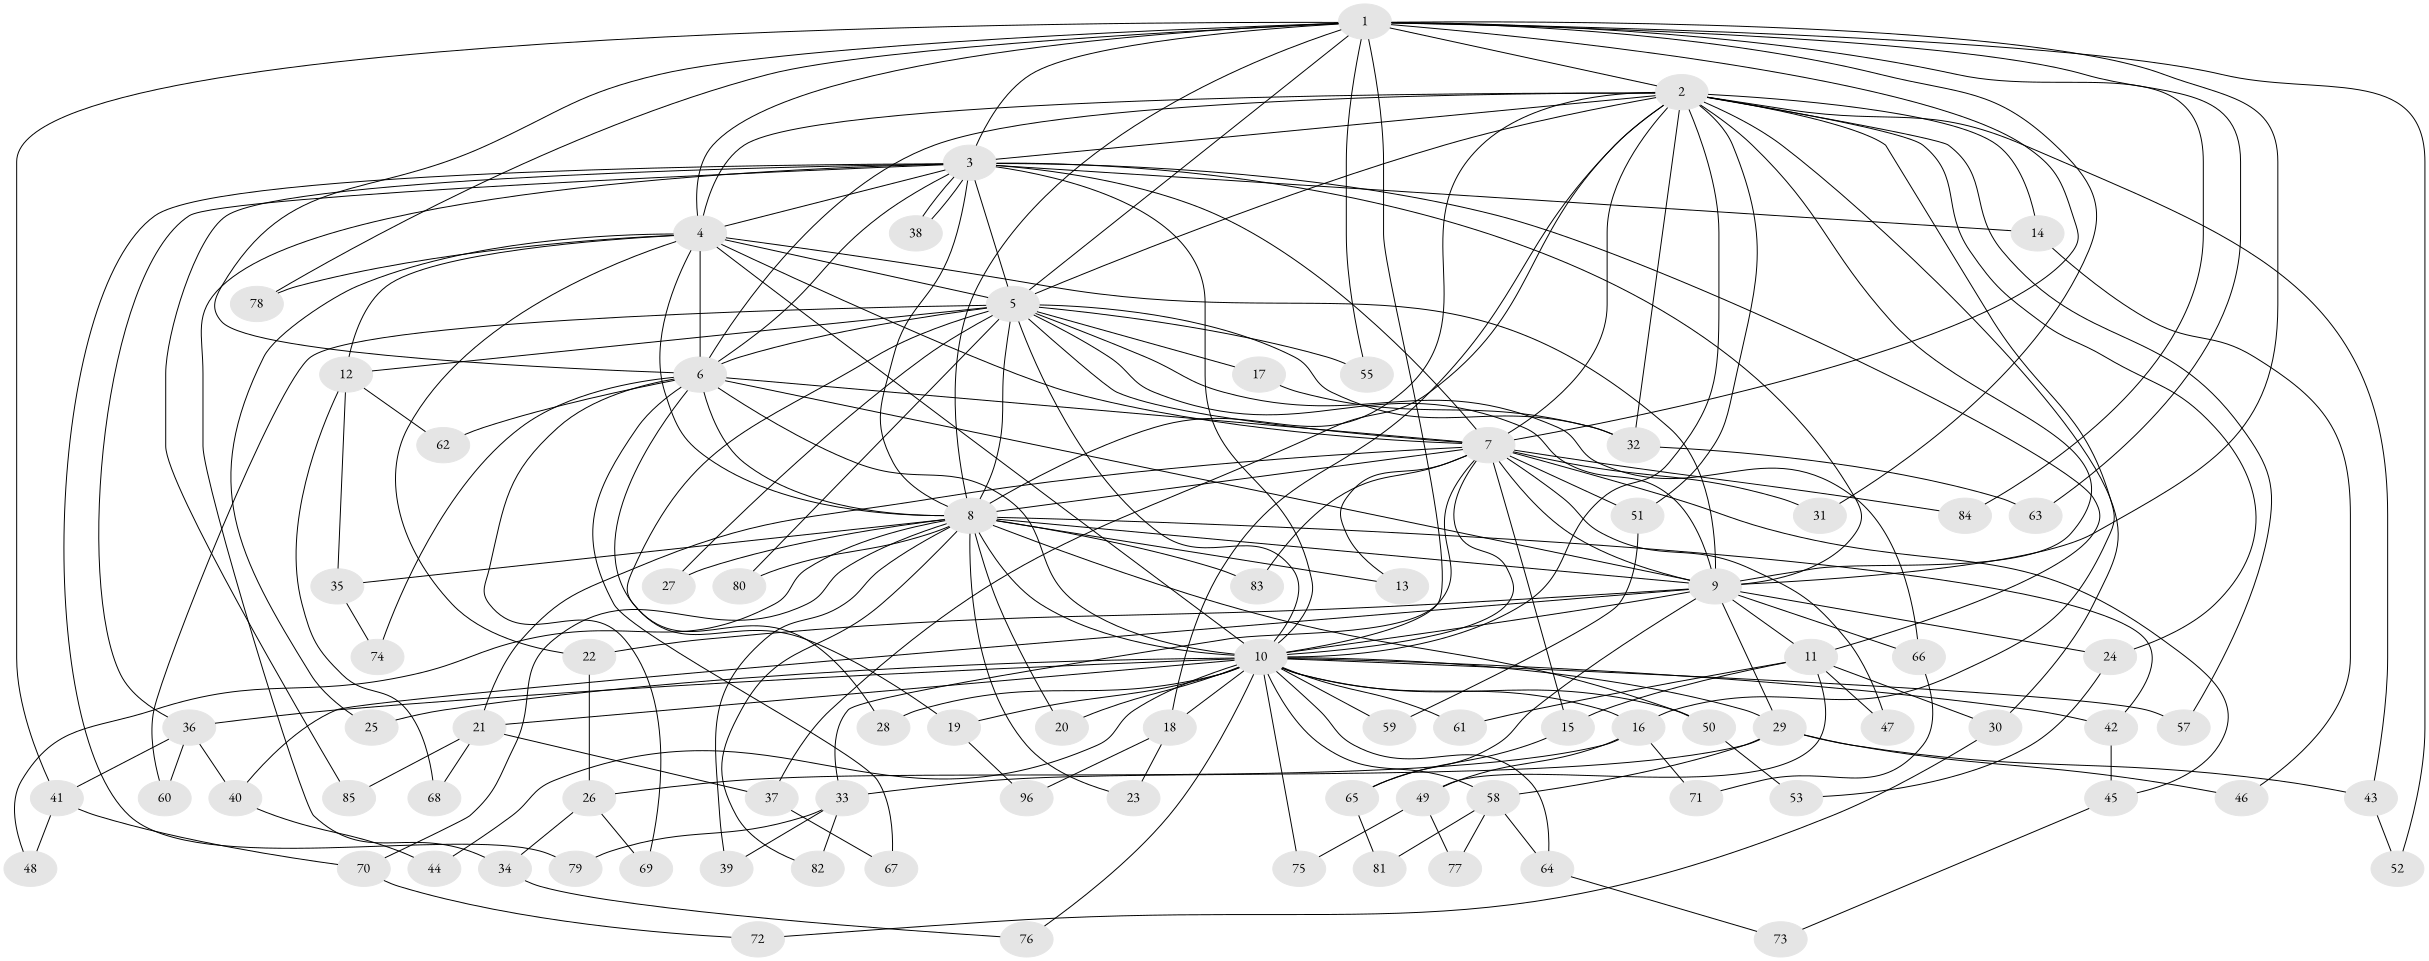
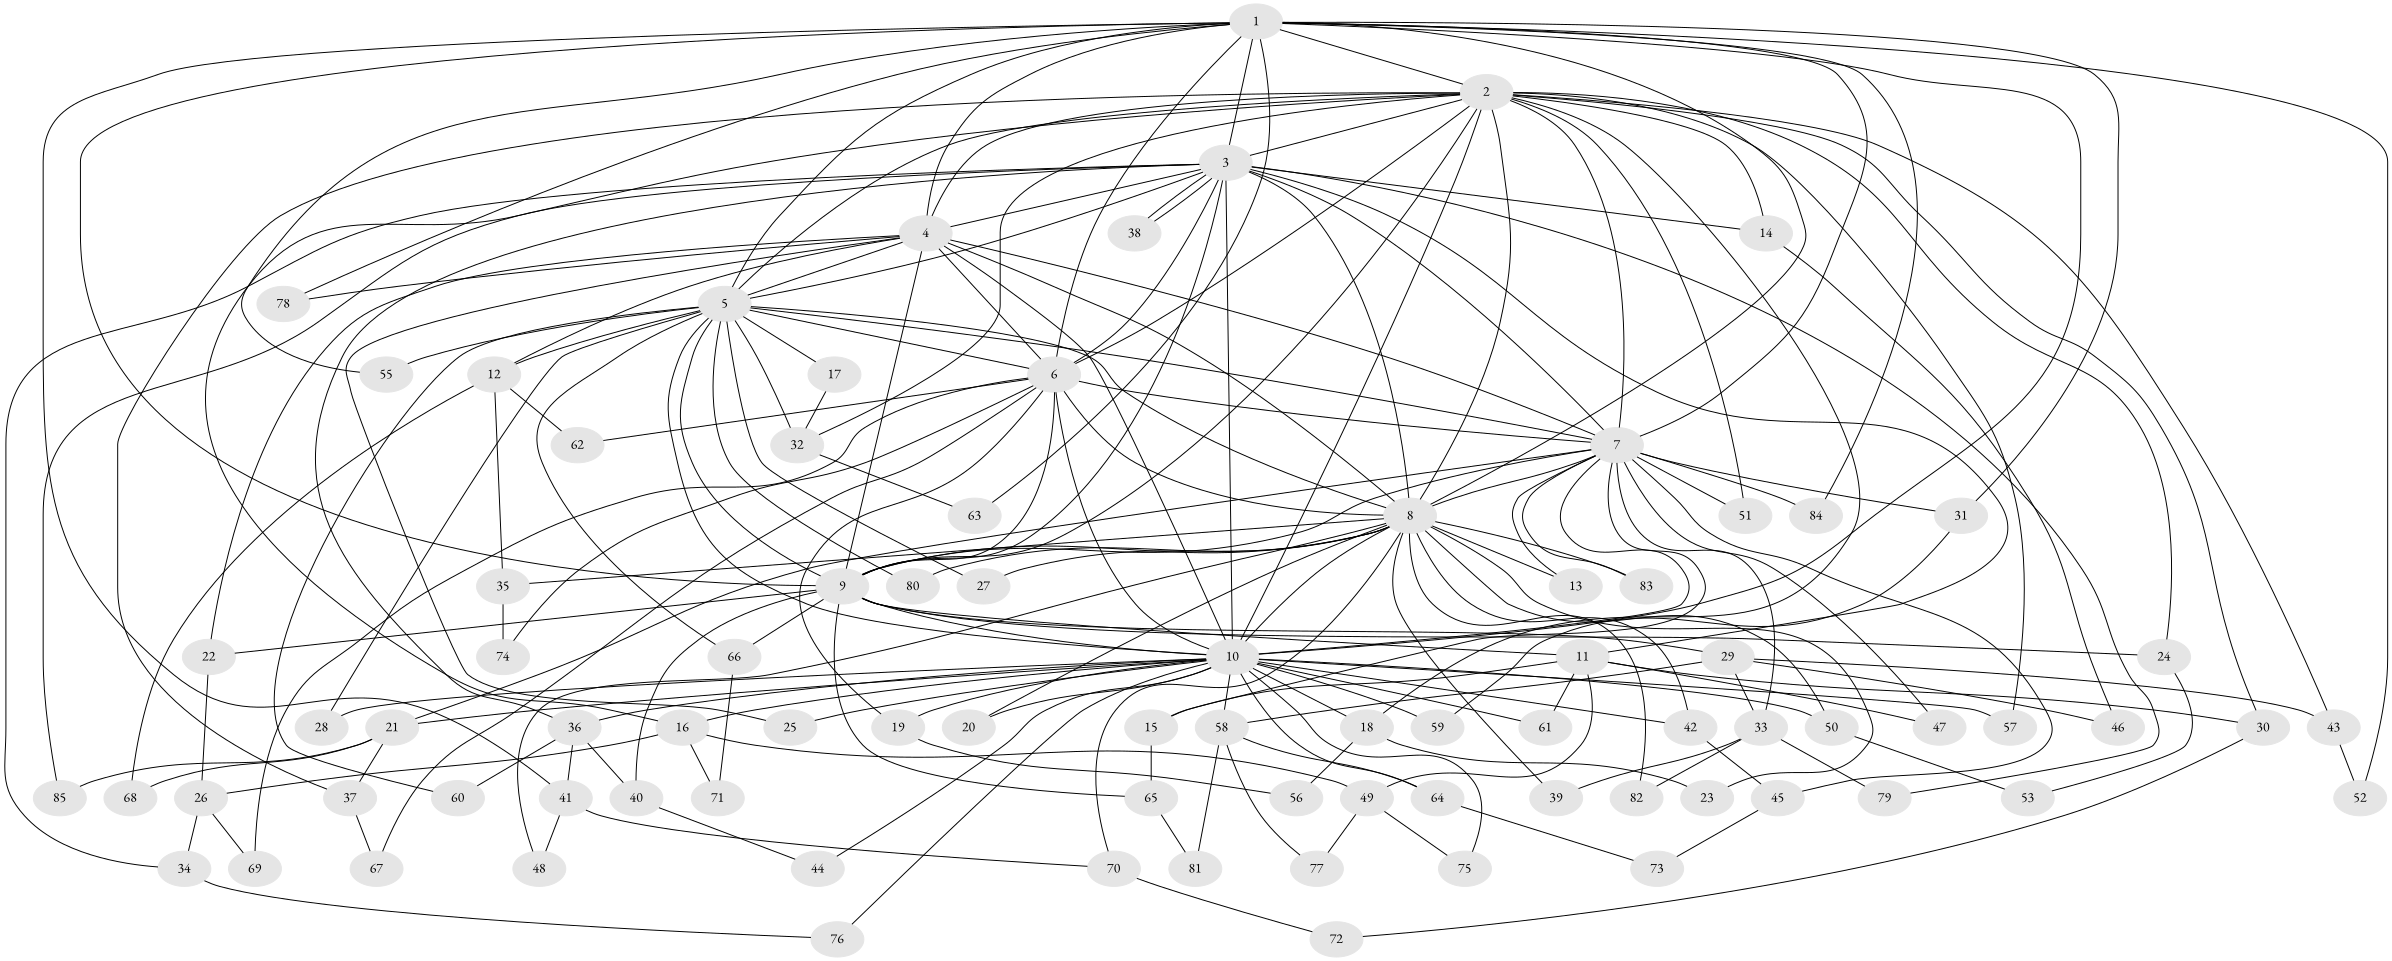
edge "51" -- "59": now "31" -- "59"
edge "10" -- "29": removed
node "96": label "96" -> "56"
